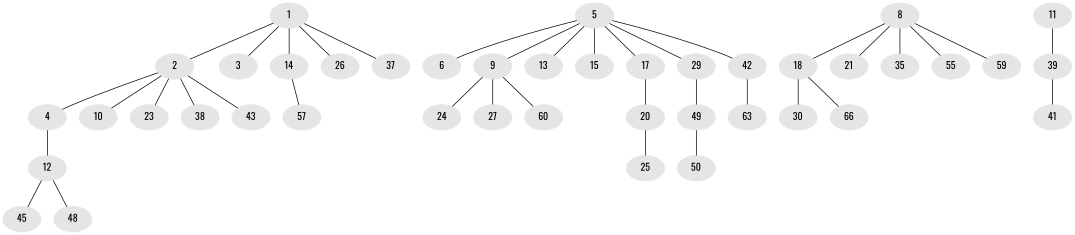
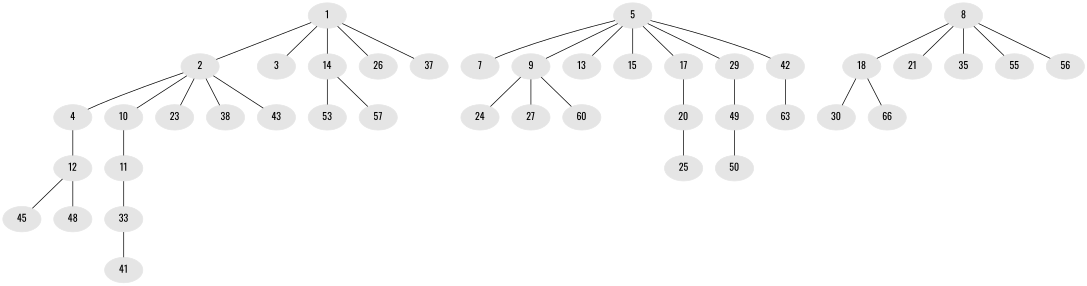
node "6": label "6" -> "7"
node "59": label "59" -> "56"
node "39": label "39" -> "33"
node "53": added
edge "10" -- "11": added
